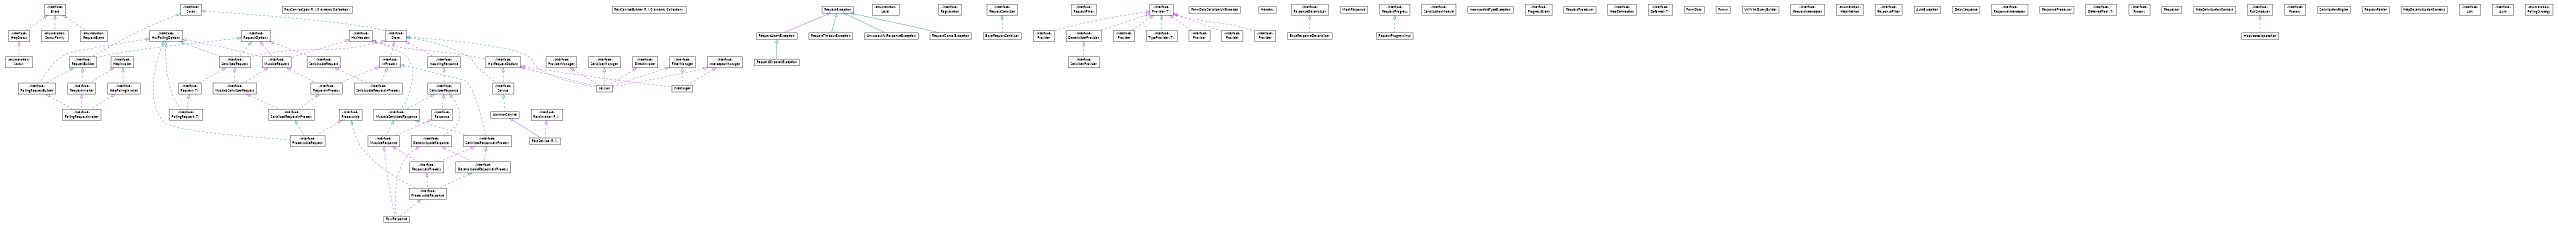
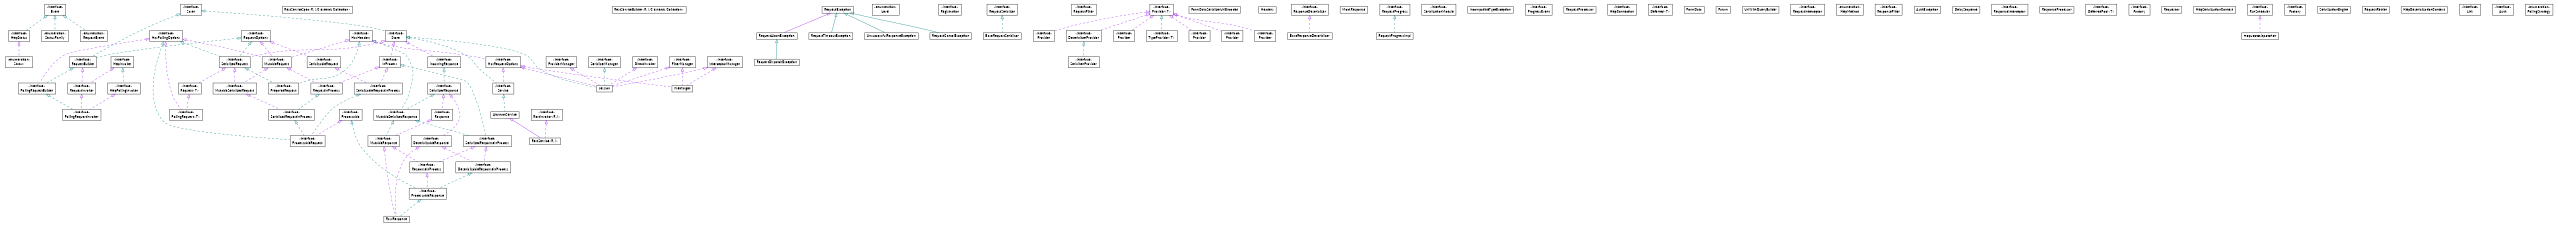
edge "PollingRequest<T>" -> "HasPollingOptions": color teal -> purple
node "PreparedRequest": added
edge "ProcessableRequest" -> "SerializableRequestInProcess": added
